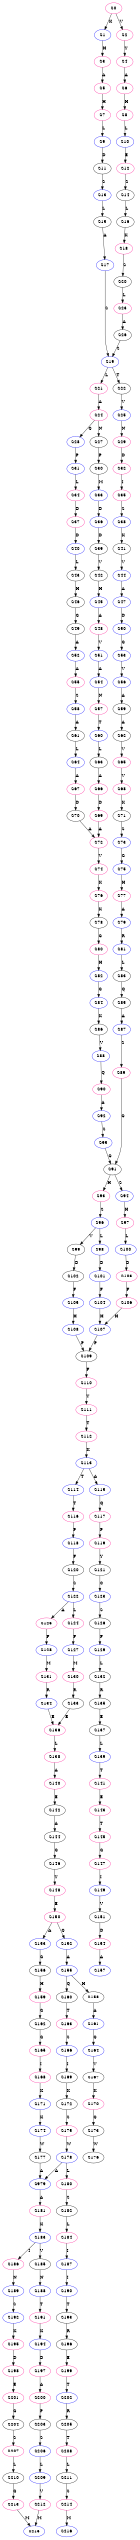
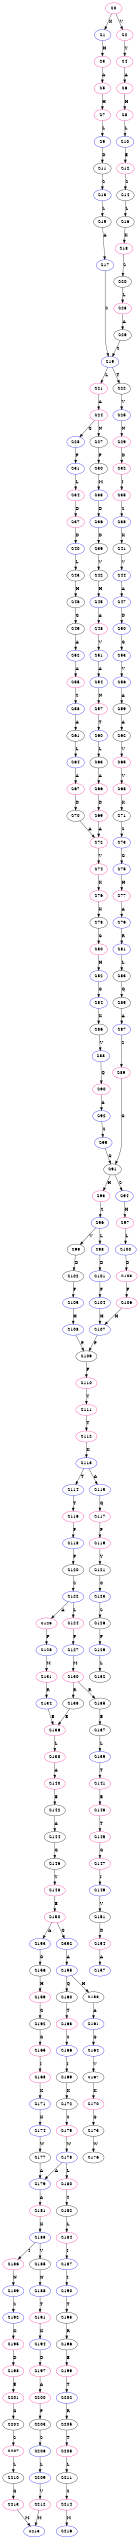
edge "S132" -> "S135": now "S130" -> "S135"
node "S152": label "S152" -> "S352"
node "S979": label "S979" -> "S179"
